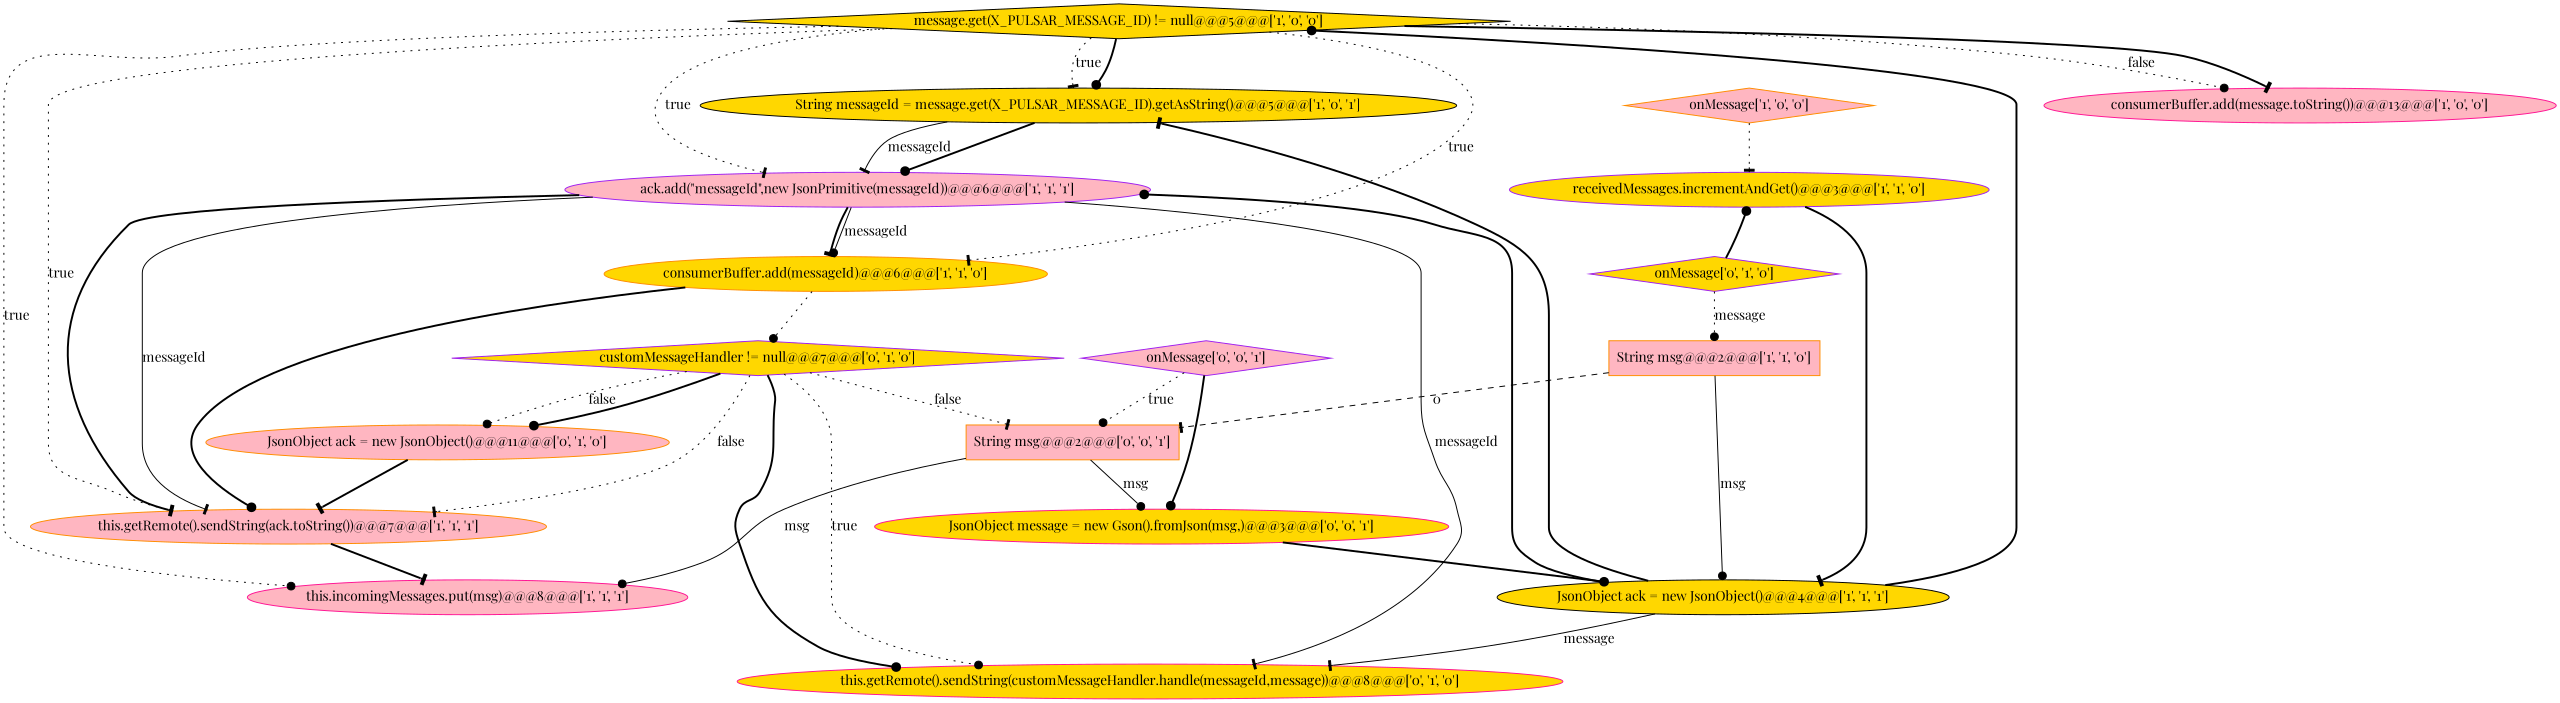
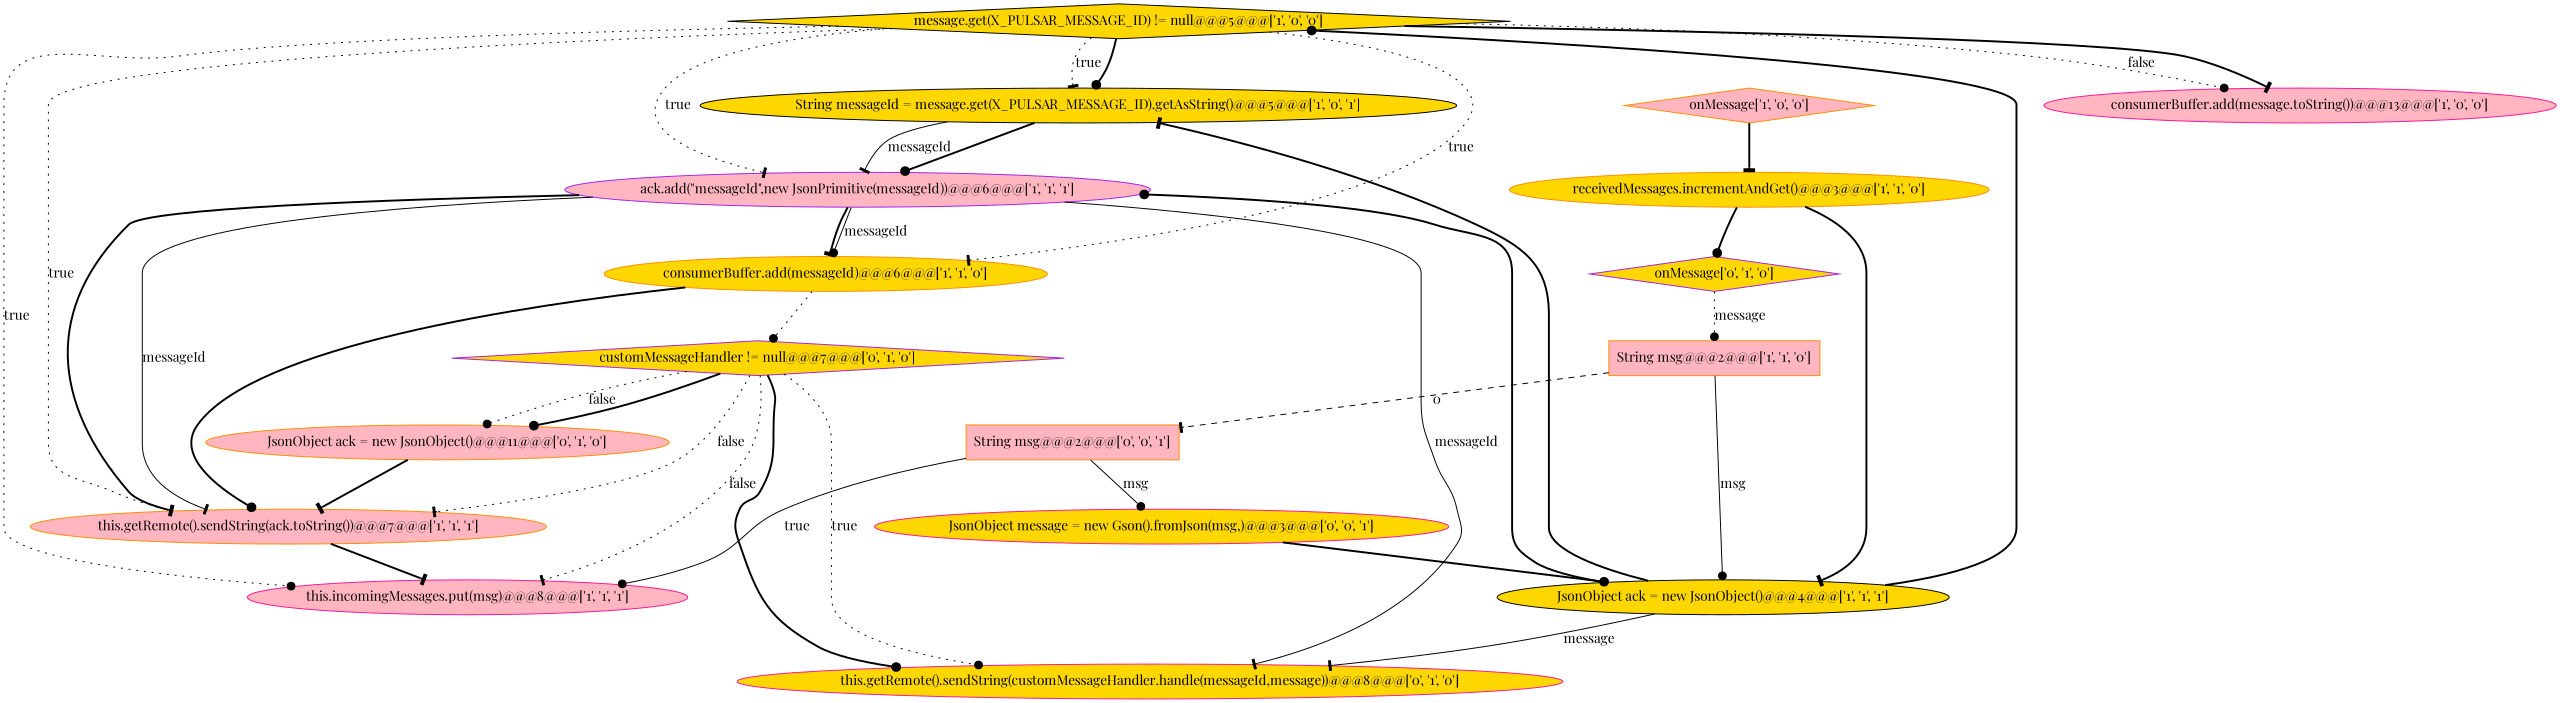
edge "onMessage['1', '0', '0']" -> "receivedMessages.incrementAndGet()@@@3@@@['1', '1', '0']": style dotted -> bold
node "receivedMessages.incrementAndGet()@@@3@@@['1', '1', '0']": color purple -> darkorange
edge "onMessage['0', '1', '0']" -> "receivedMessages.incrementAndGet()@@@3@@@['1', '1', '0']": reversed
node "onMessage['0', '0', '1']": removed
edge "customMessageHandler != null@@@7@@@['0', '1', '0']" -> "String msg@@@2@@@['0', '0', '1']": now "customMessageHandler != null@@@7@@@['0', '1', '0']" -> "this.incomingMessages.put(msg)@@@8@@@['1', '1', '1']"
edge "String msg@@@2@@@['0', '0', '1']" -> "this.incomingMessages.put(msg)@@@8@@@['1', '1', '1']": label "msg" -> "true"
